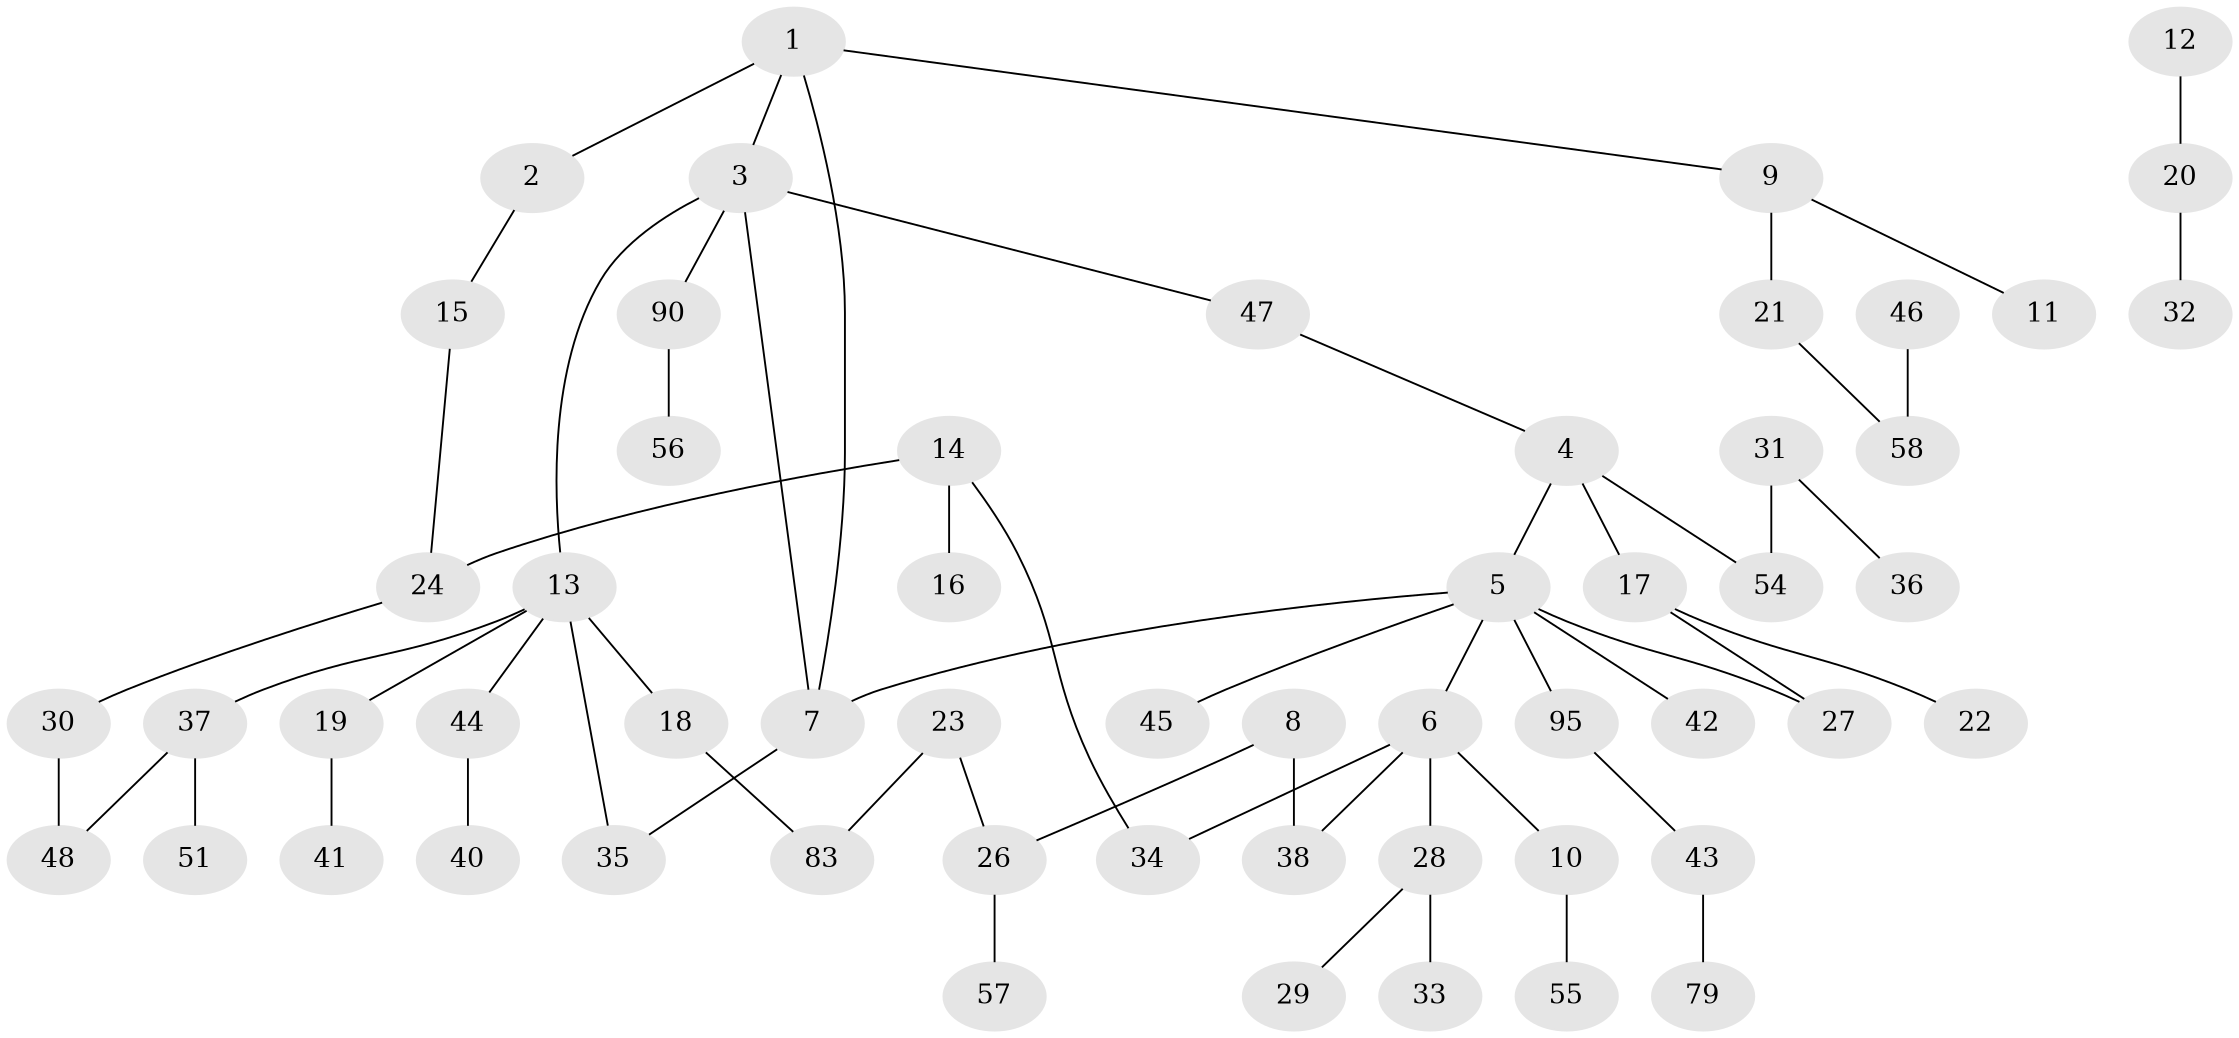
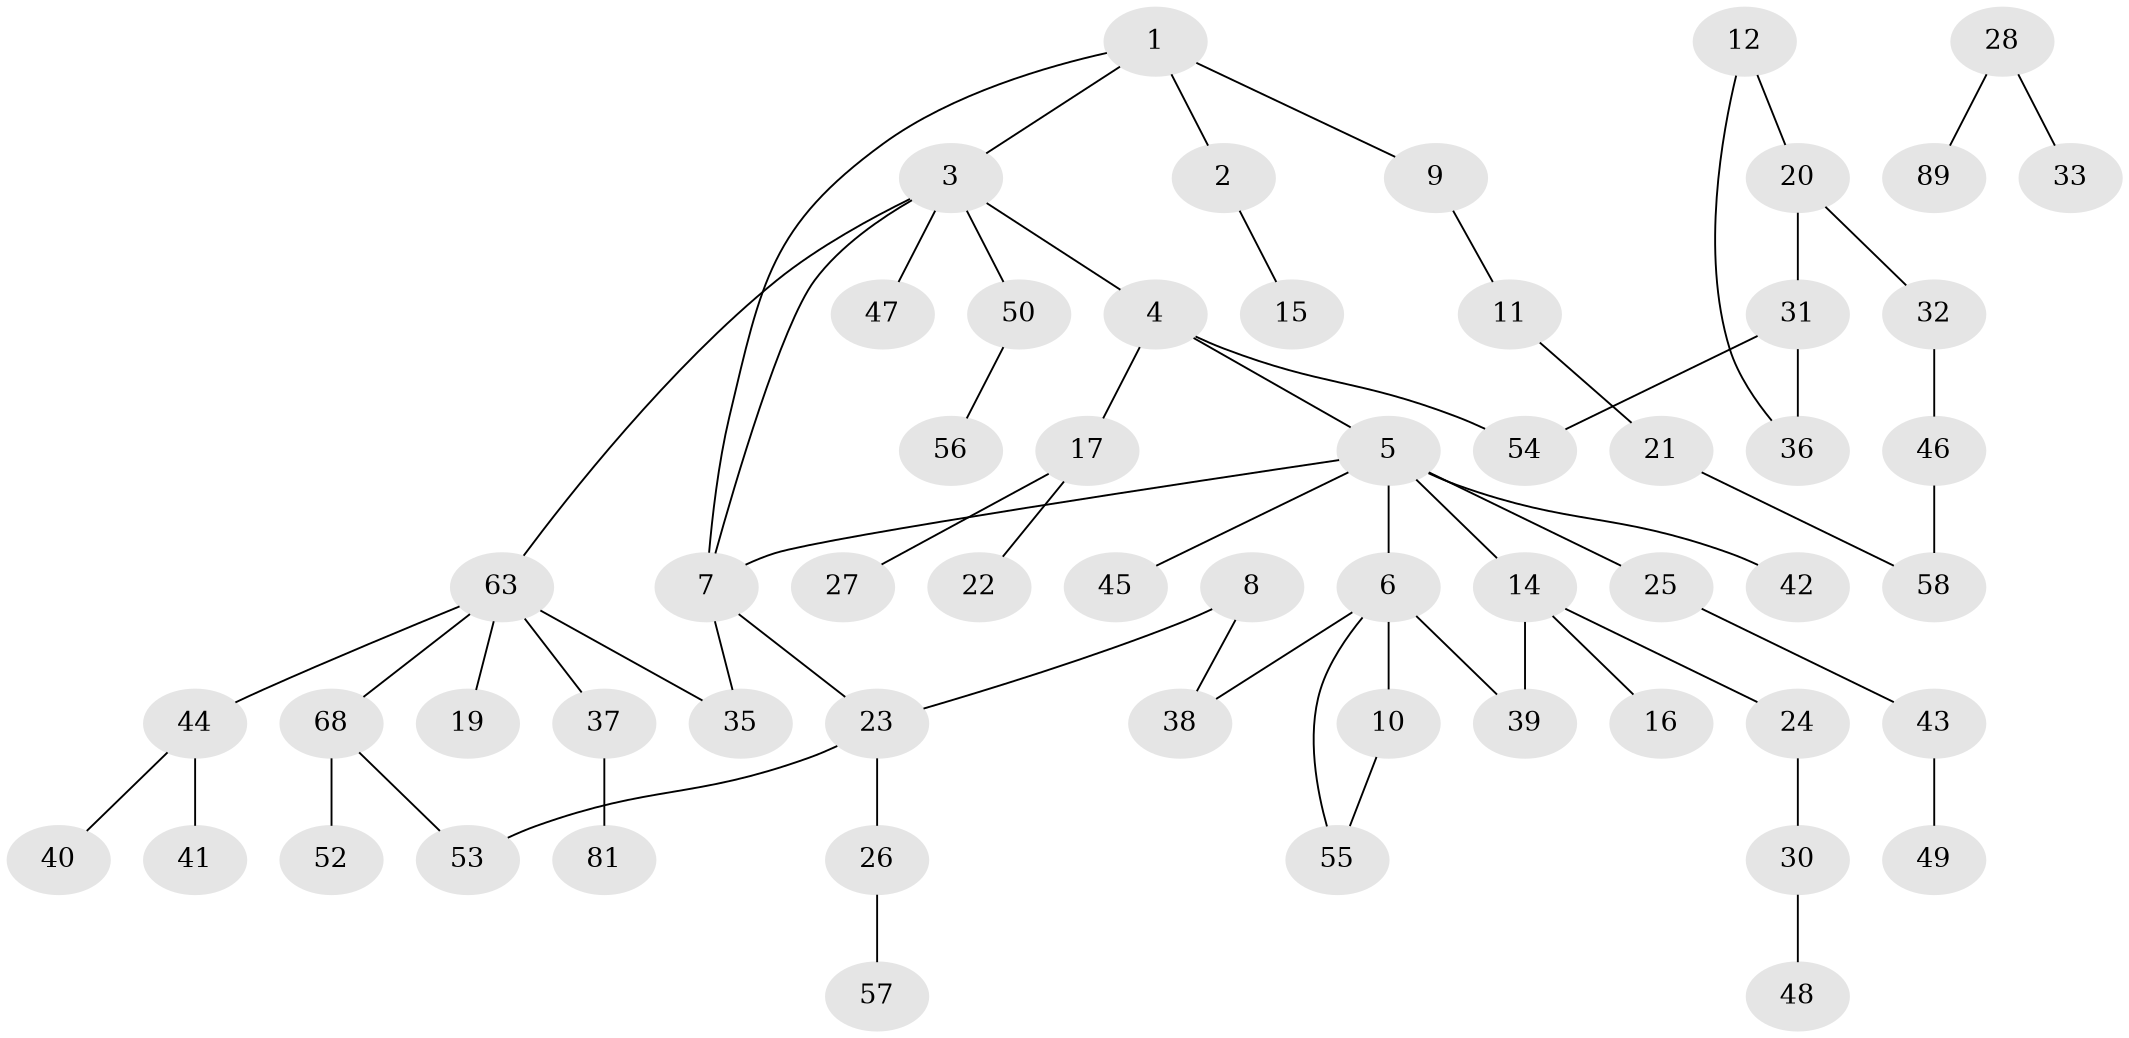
edge "9" -- "21": now "11" -- "21"
edge "20" -- "31": added
edge "12" -- "36": added
node "90": label "90" -> "50"
edge "47" -- "4": now "3" -- "4"
edge "32" -- "46": added
edge "15" -- "24": removed
node "13": label "13" -> "63"
edge "5" -- "27": now "5" -- "14"
edge "7" -- "23": added
node "18": label "18" -> "68"
node "95": label "95" -> "25"
edge "37" -- "48": removed
edge "19" -- "41": now "44" -- "41"
edge "6" -- "28": now "6" -- "55"
edge "8" -- "26": now "8" -- "23"
node "51": label "51" -> "81"
node "52": added
node "83": label "83" -> "53"
node "34": label "34" -> "39"
node "29": label "29" -> "89"
node "79": label "79" -> "49"
